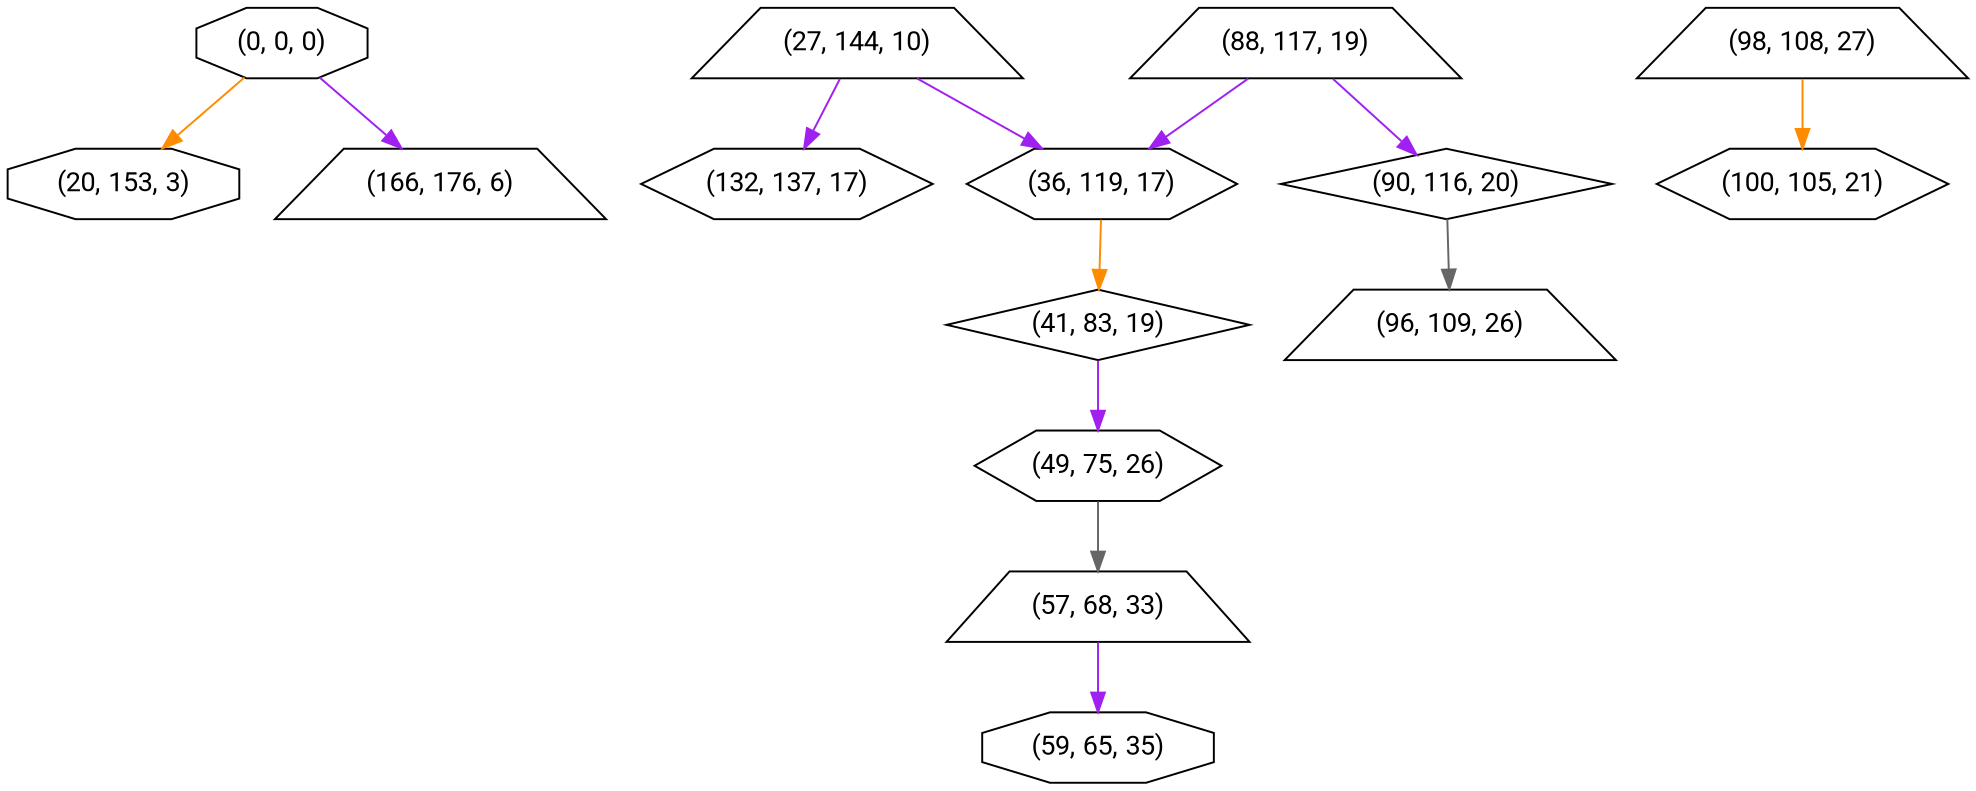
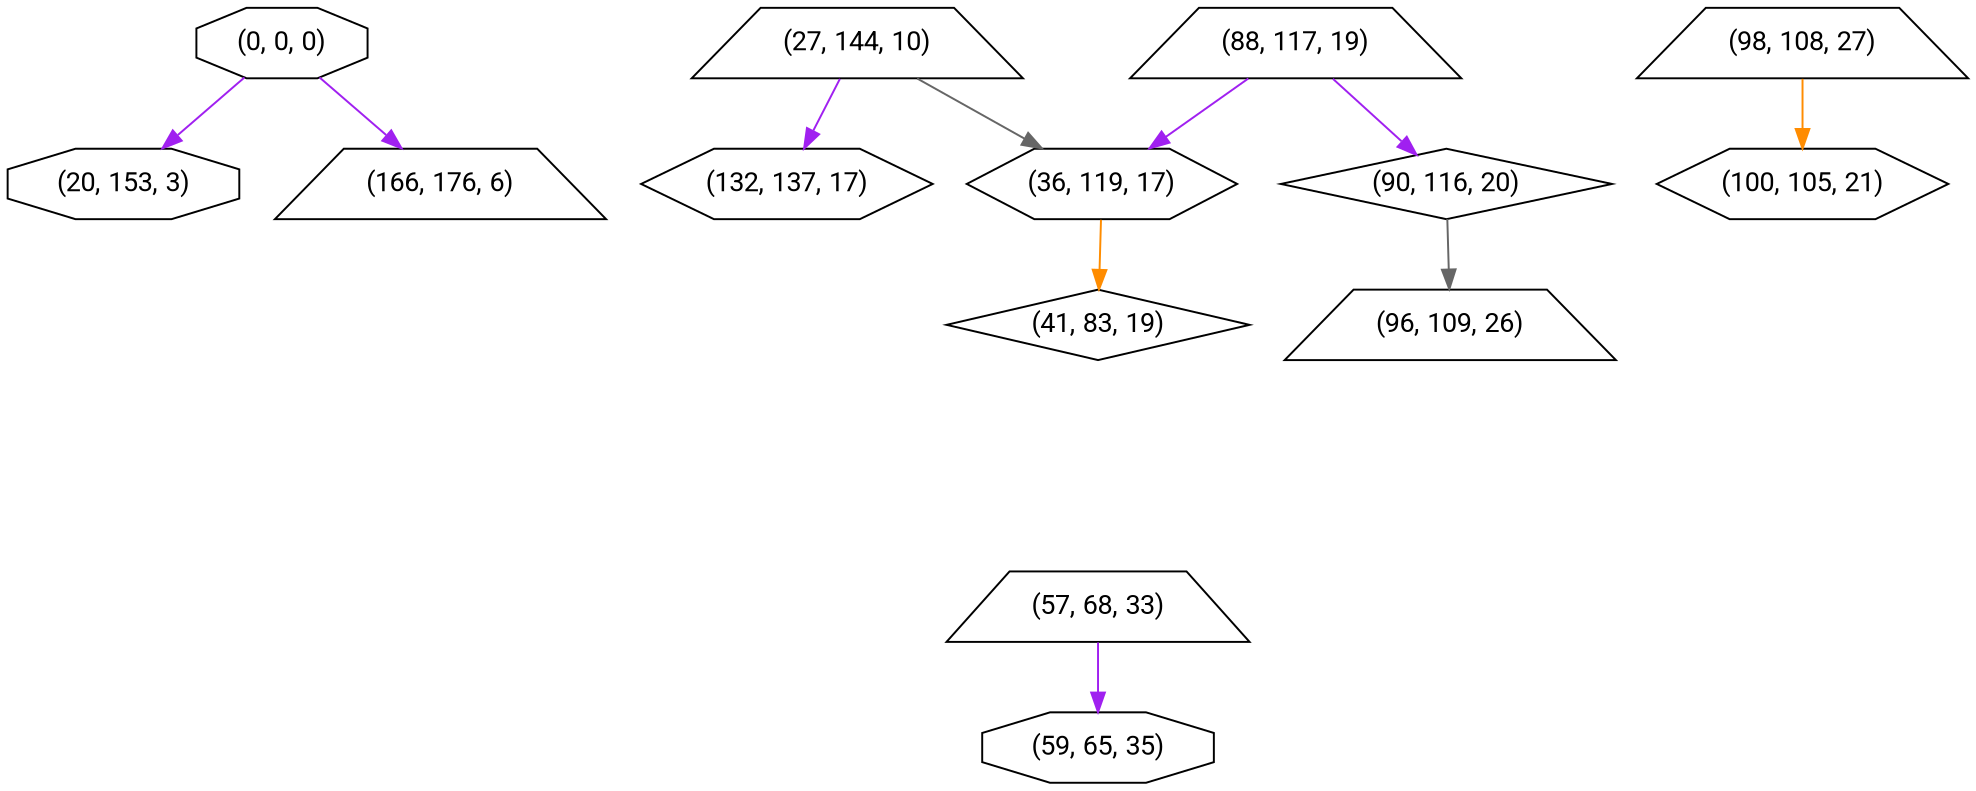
edge "(0, 0, 0)" -> "(20, 153, 3)": color darkorange -> purple
edge "(27, 144, 10)" -> "(36, 119, 17)": color purple -> gray40
node "(49, 75, 26)": removed
